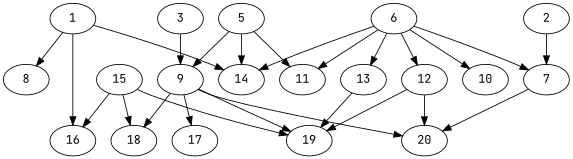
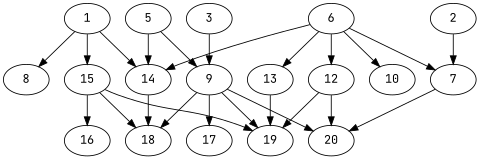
edge "1" -> "16": now "1" -> "15"
node "11": removed
edge "14" -> "18": added
